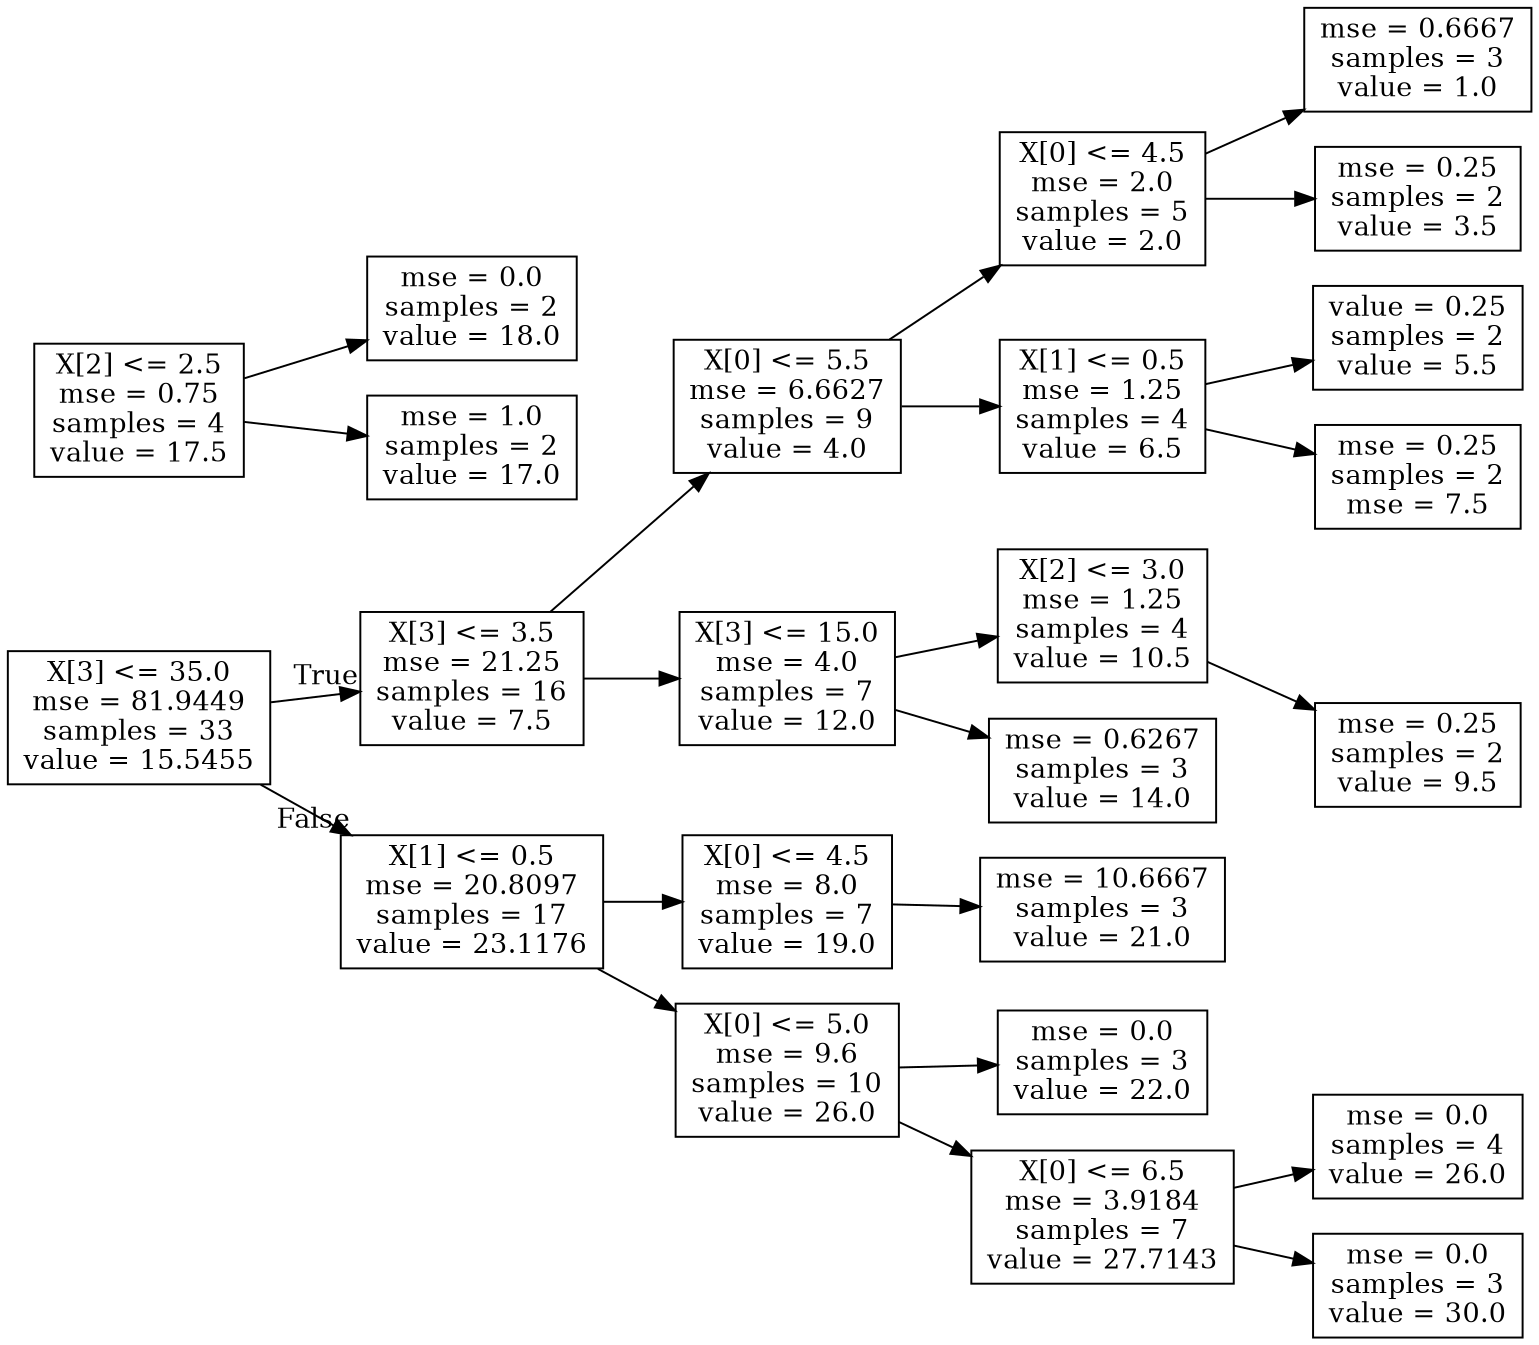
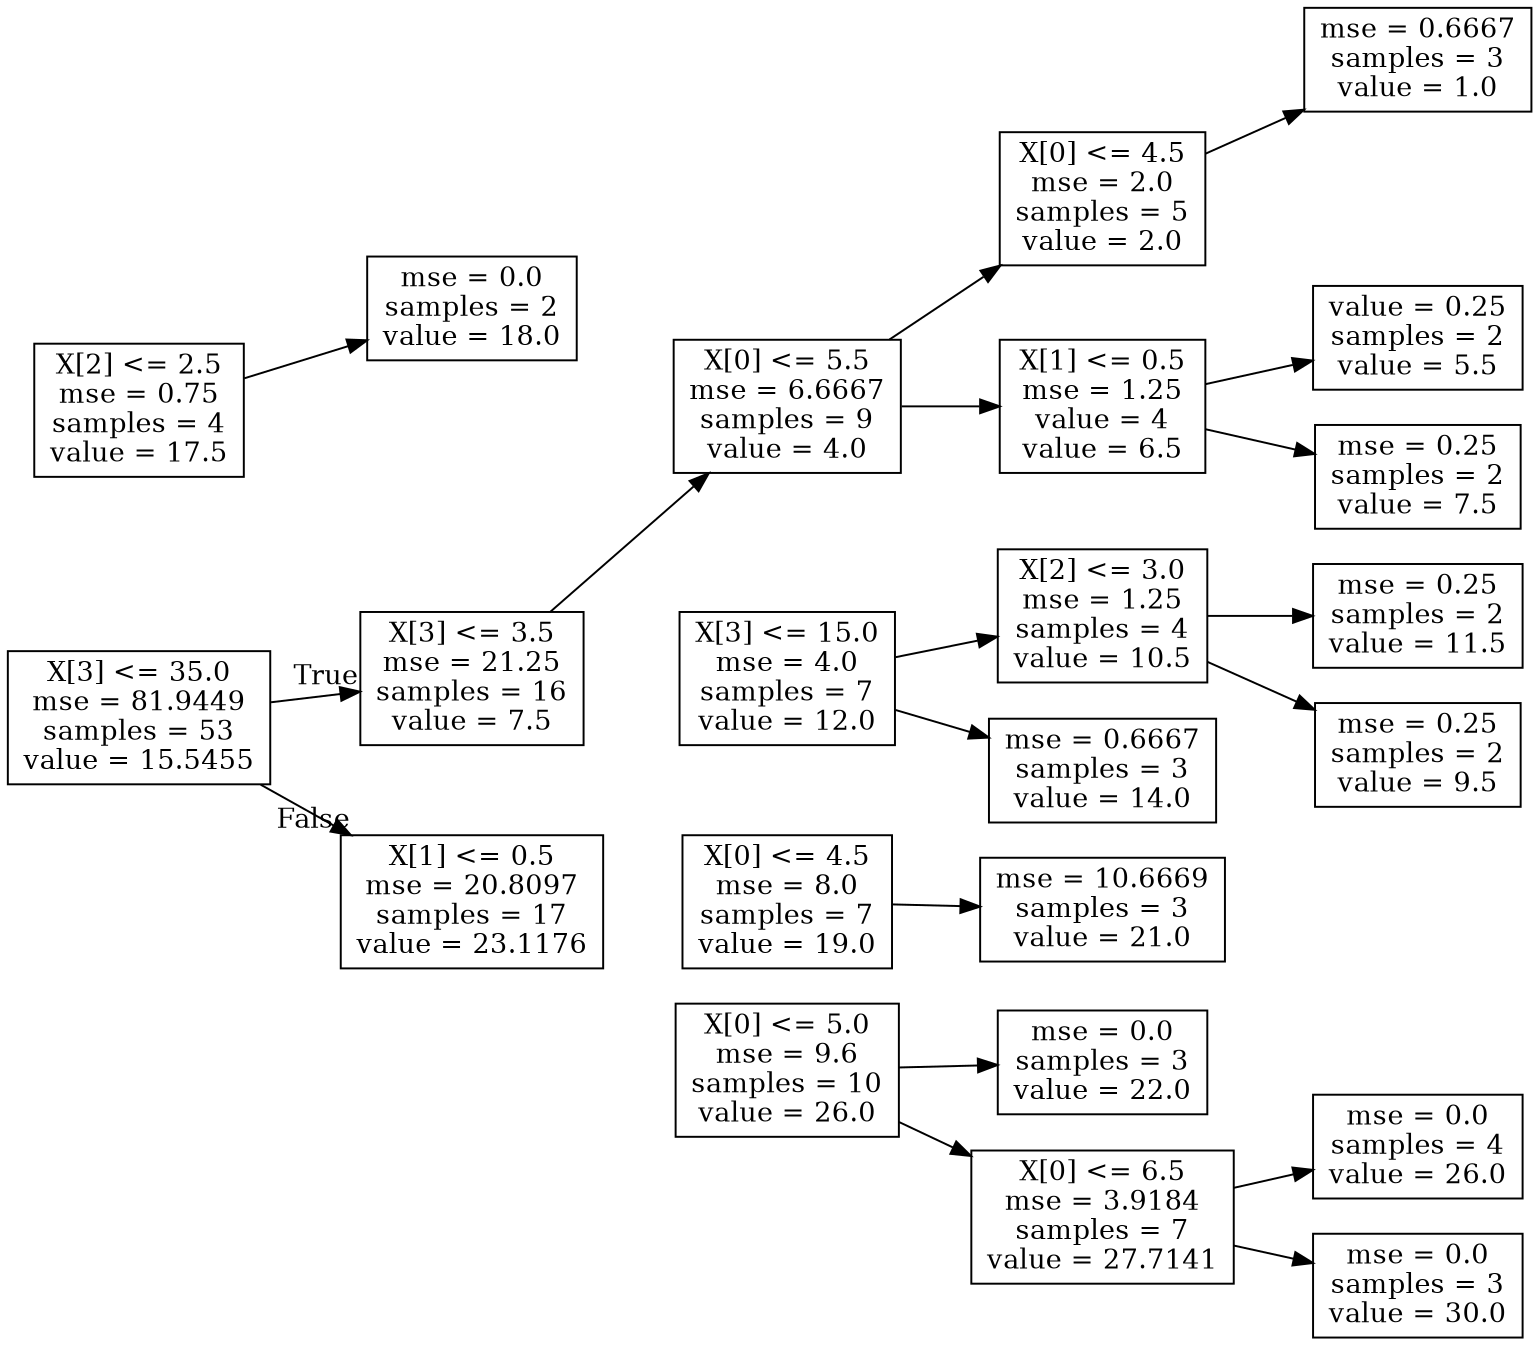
node "mse = 0.25 samples = 2 value = 3.5": removed
node "X[0] <= 5.5 mse = 6.6627 samples = 9 value = 4.0": label "X[0] <= 5.5 mse = 6.6627 samples = 9 value = 4.0" -> "X[0] <= 5.5 mse = 6.6667 samples = 9 value = 4.0"
node "X[1] <= 0.5 mse = 1.25 samples = 4 value = 6.5": label "X[1] <= 0.5 mse = 1.25 samples = 4 value = 6.5" -> "X[1] <= 0.5 mse = 1.25 value = 4 value = 6.5"
node "mse = 1.0 samples = 2 value = 17.0": removed
node "mse = 0.25 samples = 2 mse = 7.5": label "mse = 0.25 samples = 2 mse = 7.5" -> "mse = 0.25 samples = 2 value = 7.5"
node "mse = 0.25 samples = 2 value = 11.5": added
edge "X[3] <= 3.5 mse = 21.25 samples = 16 value = 7.5" -> "X[3] <= 15.0 mse = 4.0 samples = 7 value = 12.0": removed
node "X[3] <= 35.0 mse = 81.9449 samples = 33 value = 15.5455": label "X[3] <= 35.0 mse = 81.9449 samples = 33 value = 15.5455" -> "X[3] <= 35.0 mse = 81.9449 samples = 53 value = 15.5455"
node "mse = 0.6267 samples = 3 value = 14.0": label "mse = 0.6267 samples = 3 value = 14.0" -> "mse = 0.6667 samples = 3 value = 14.0"
edge "X[1] <= 0.5 mse = 20.8097 samples = 17 value = 23.1176" -> "X[0] <= 4.5 mse = 8.0 samples = 7 value = 19.0": removed
node "mse = 10.6667 samples = 3 value = 21.0": label "mse = 10.6667 samples = 3 value = 21.0" -> "mse = 10.6669 samples = 3 value = 21.0"
edge "X[1] <= 0.5 mse = 20.8097 samples = 17 value = 23.1176" -> "X[0] <= 5.0 mse = 9.6 samples = 10 value = 26.0": removed
node "X[0] <= 6.5 mse = 3.9184 samples = 7 value = 27.7143": label "X[0] <= 6.5 mse = 3.9184 samples = 7 value = 27.7143" -> "X[0] <= 6.5 mse = 3.9184 samples = 7 value = 27.7141"
